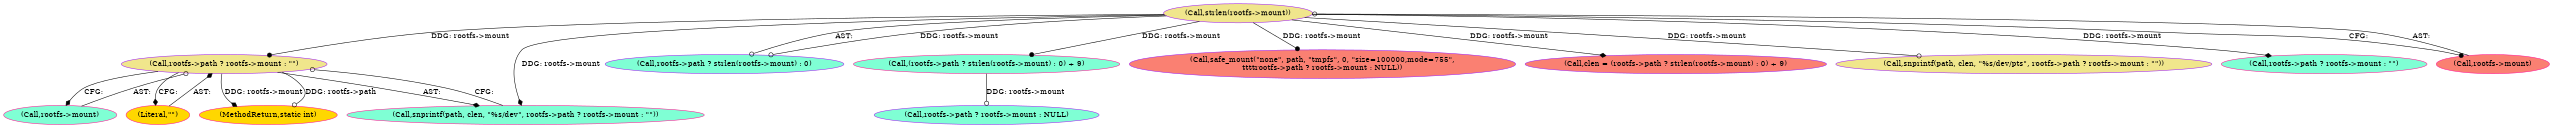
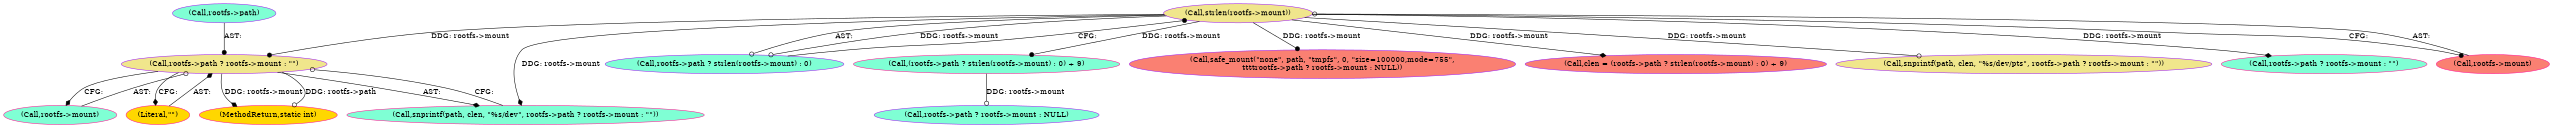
node "(Call,rootfs->path)": added
edge "(Call,rootfs->path ? strlen(rootfs->mount) : 0)" -> "(Call,strlen(rootfs->mount))": added, label "CFG:"
